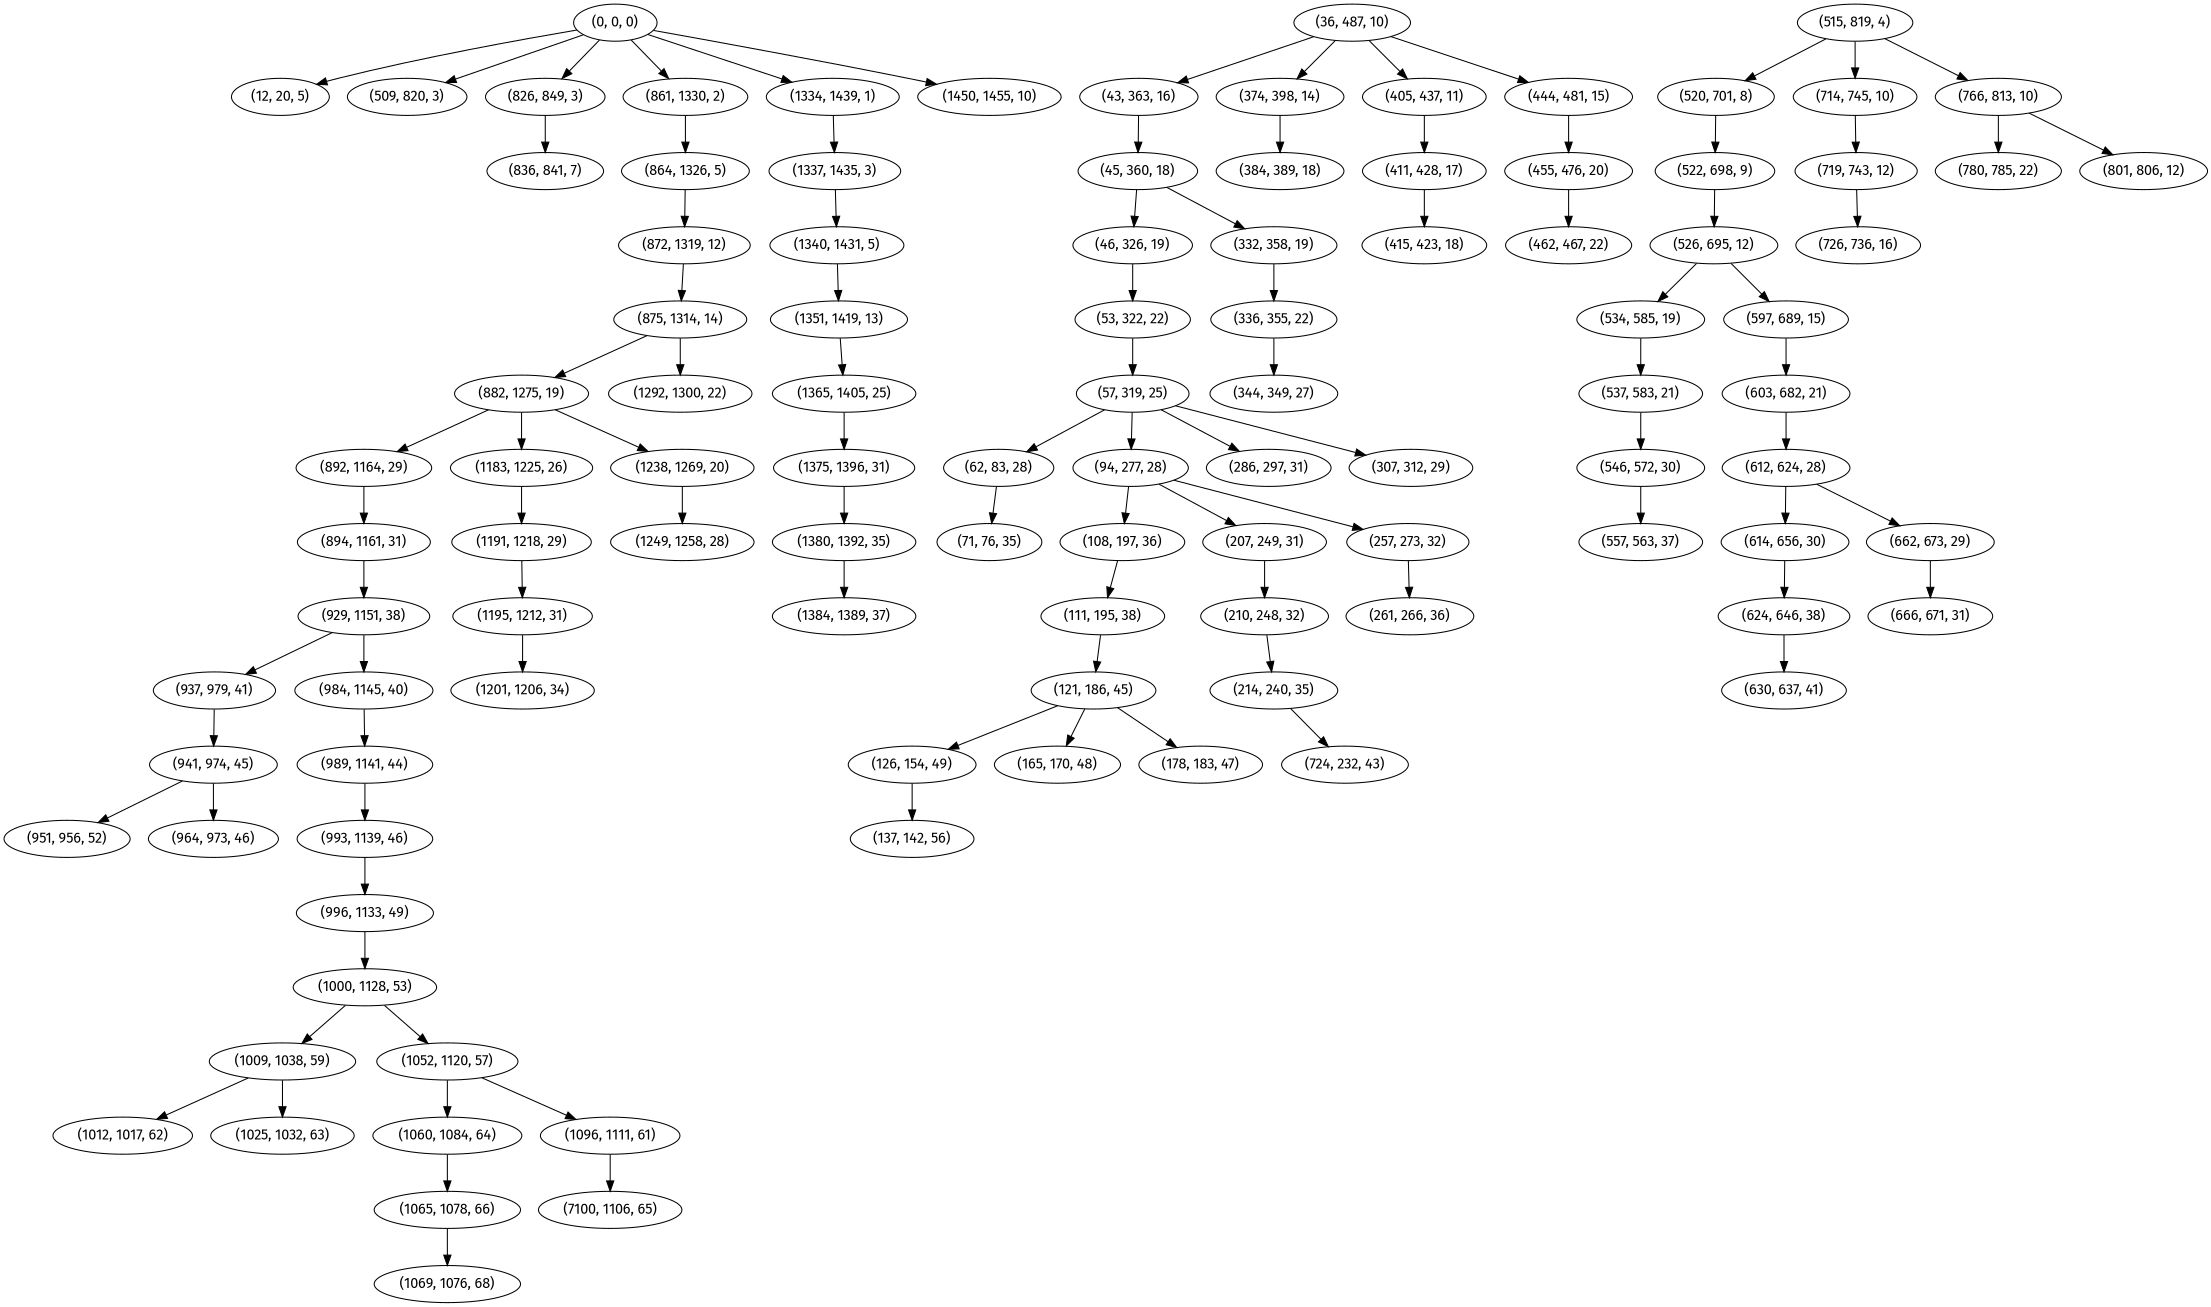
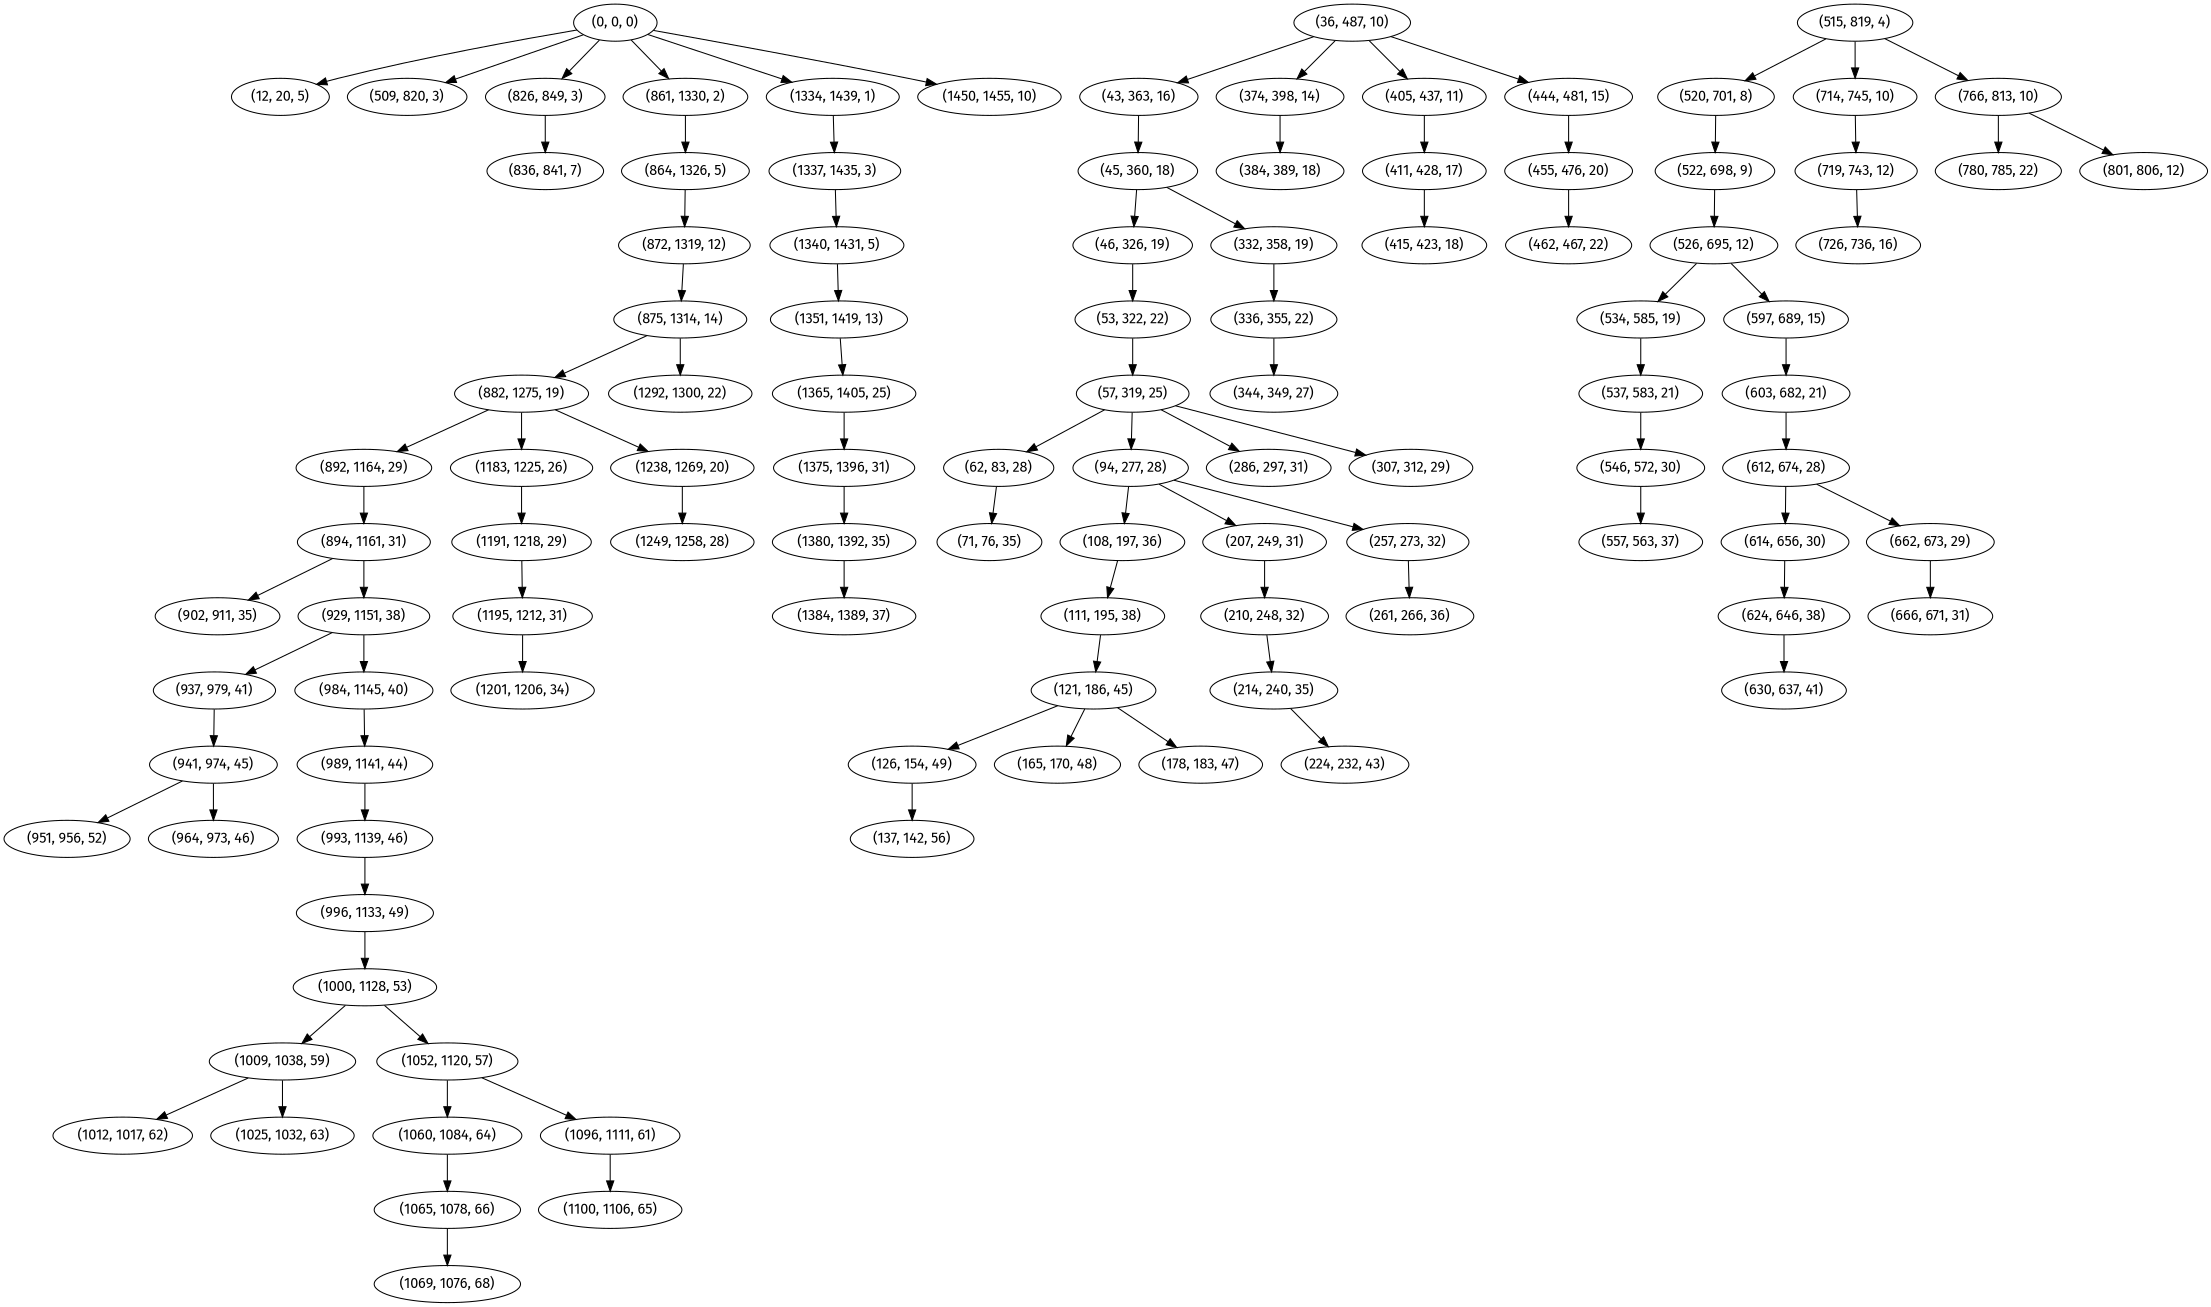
node "(612, 624, 28)": label "(612, 624, 28)" -> "(612, 674, 28)"
node "(902, 911, 35)": added
node "(724, 232, 43)": label "(724, 232, 43)" -> "(224, 232, 43)"
node "(7100, 1106, 65)": label "(7100, 1106, 65)" -> "(1100, 1106, 65)"
